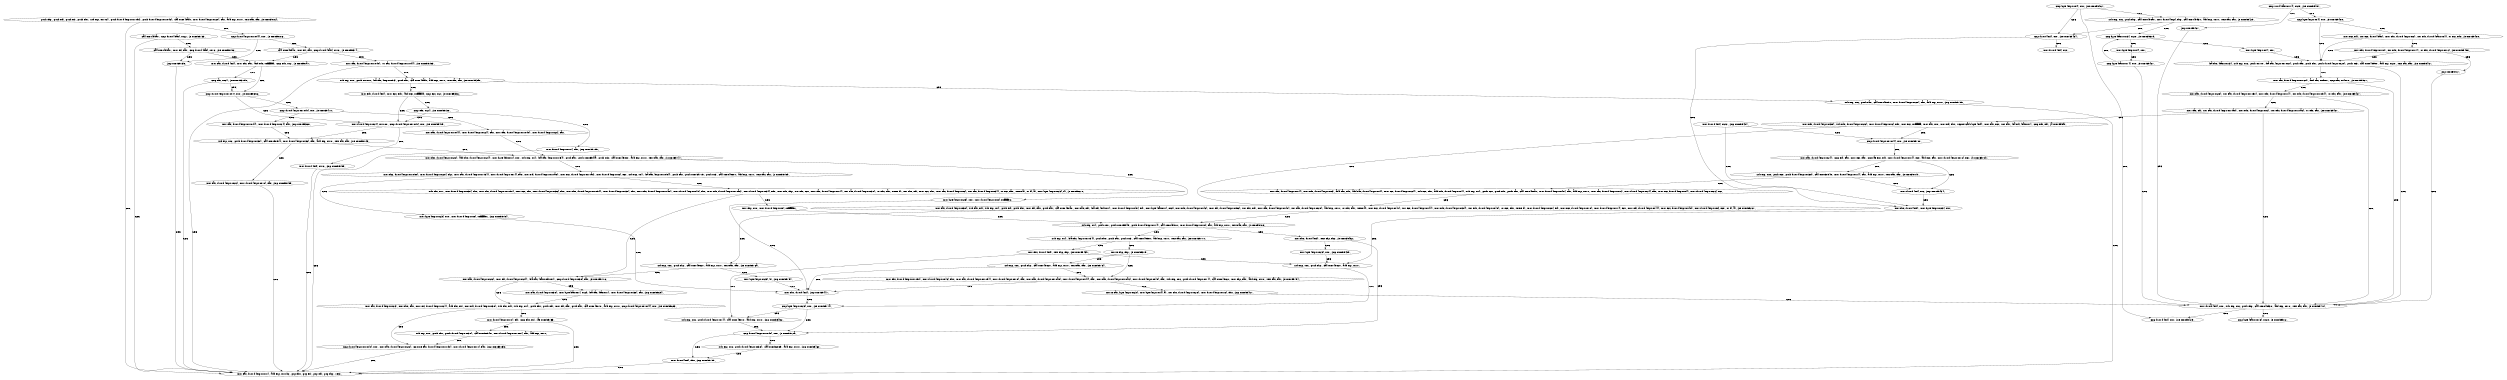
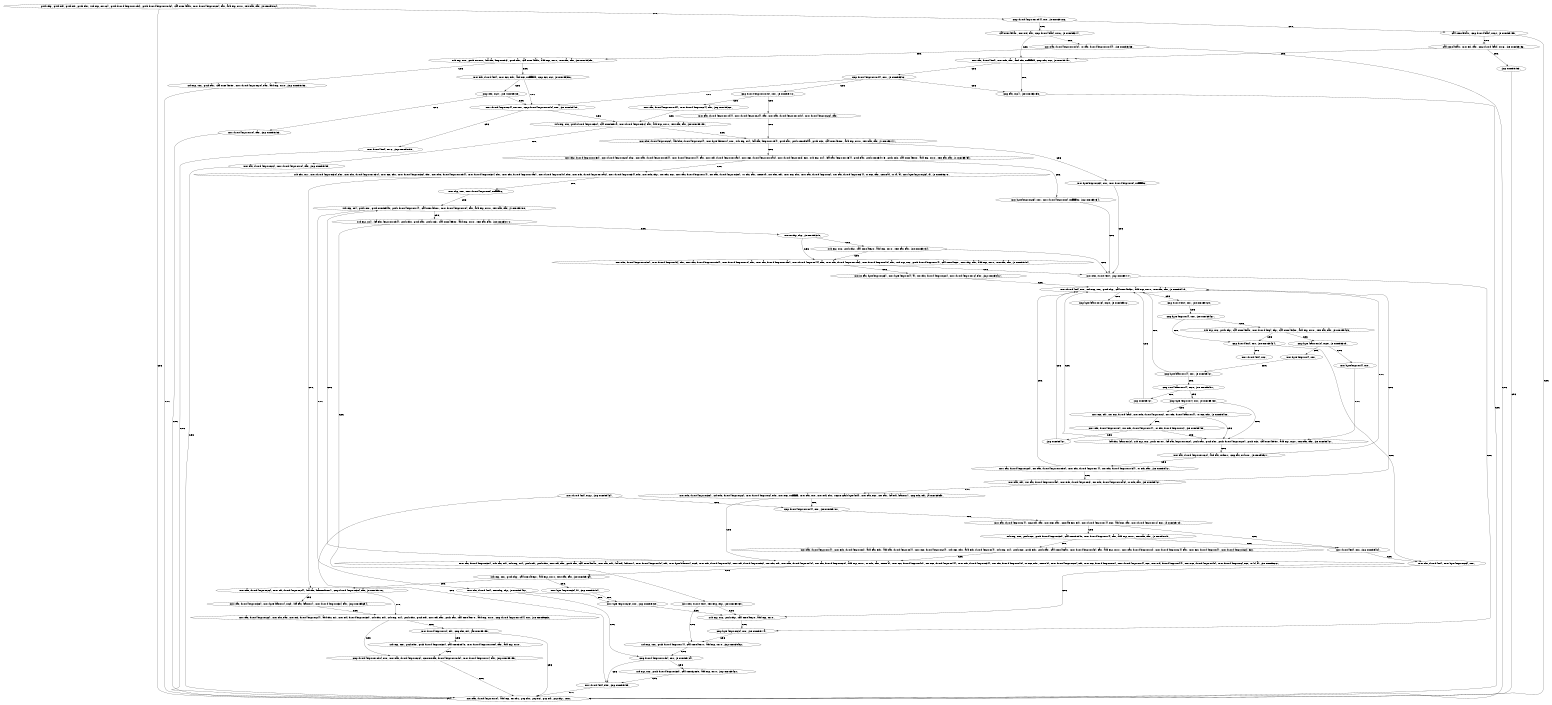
edge "'cmp byte [eax+0x14], 0x0', 'je 0x80594c7'," -> "'cmp byte [eax+0x13], 0x2e', 'je 0x805950d',": now "'cmp byte [eax+0x14], 0x0', 'je 0x80594c7'," -> "'cmp word [eax+0x14], 0x2e', 'jne 0x80594e7',"
edge "'cmp dword [esp+0x10d4], 0x0', 'je 0x8059186'," -> "'jmp 0x8059155',": now "'cmp dword [esp+0x10d4], 0x0', 'je 0x8059186'," -> "'call 0x8049ba0', 'cmp dword [eax], 0x22', 'je 0x8059155',"
edge "'cmp eax, 0x24', 'jne 0x8053155'," -> "'cmp dword [esp+0x10d4], 0x0', 'je 0x80593b6',": reversed
node "'cmp edx, 0x24', 'jne 0x805973e',": label "'cmp edx, 0x24', 'jne 0x805973e'," -> "'cmp edx, 0x24', 'jne 7x805973e',"
edge "'cmp byte [esp+0x4], 0x0', 'jne 0x8059467'," -> "'cmp dword [esi], 0x0', 'jne 0x8059429',": reversed
edge "'mov dword [esi], 0x22', 'jmp 0x8059434'," -> "'mov ebx, dword [esi]', 'mov byte [esp+0x23], 0x0',": now "'mov dword [esi], 0x22', 'jmp 0x8059434'," -> "'mov dword [esi], ebx', 'jmp 0x8059155',"
edge "'mov byte [esp+0x23], bl', 'jmp 0x8059754'," -> "'mov ebx, dword [esi]', 'jmp 0x8059447',": now "'mov byte [esp+0x23], bl', 'jmp 0x8059754'," -> "'mov byte [esp+0x23], 0x0', 'jmp 0x805943b',"
edge "'cmp byte [esp+0x23], 0x0', 'jne 0x805977a'," -> "'cmp dword [esp+0x10d0], 0x0', 'je 0x805972a',": removed, label "CFG"
